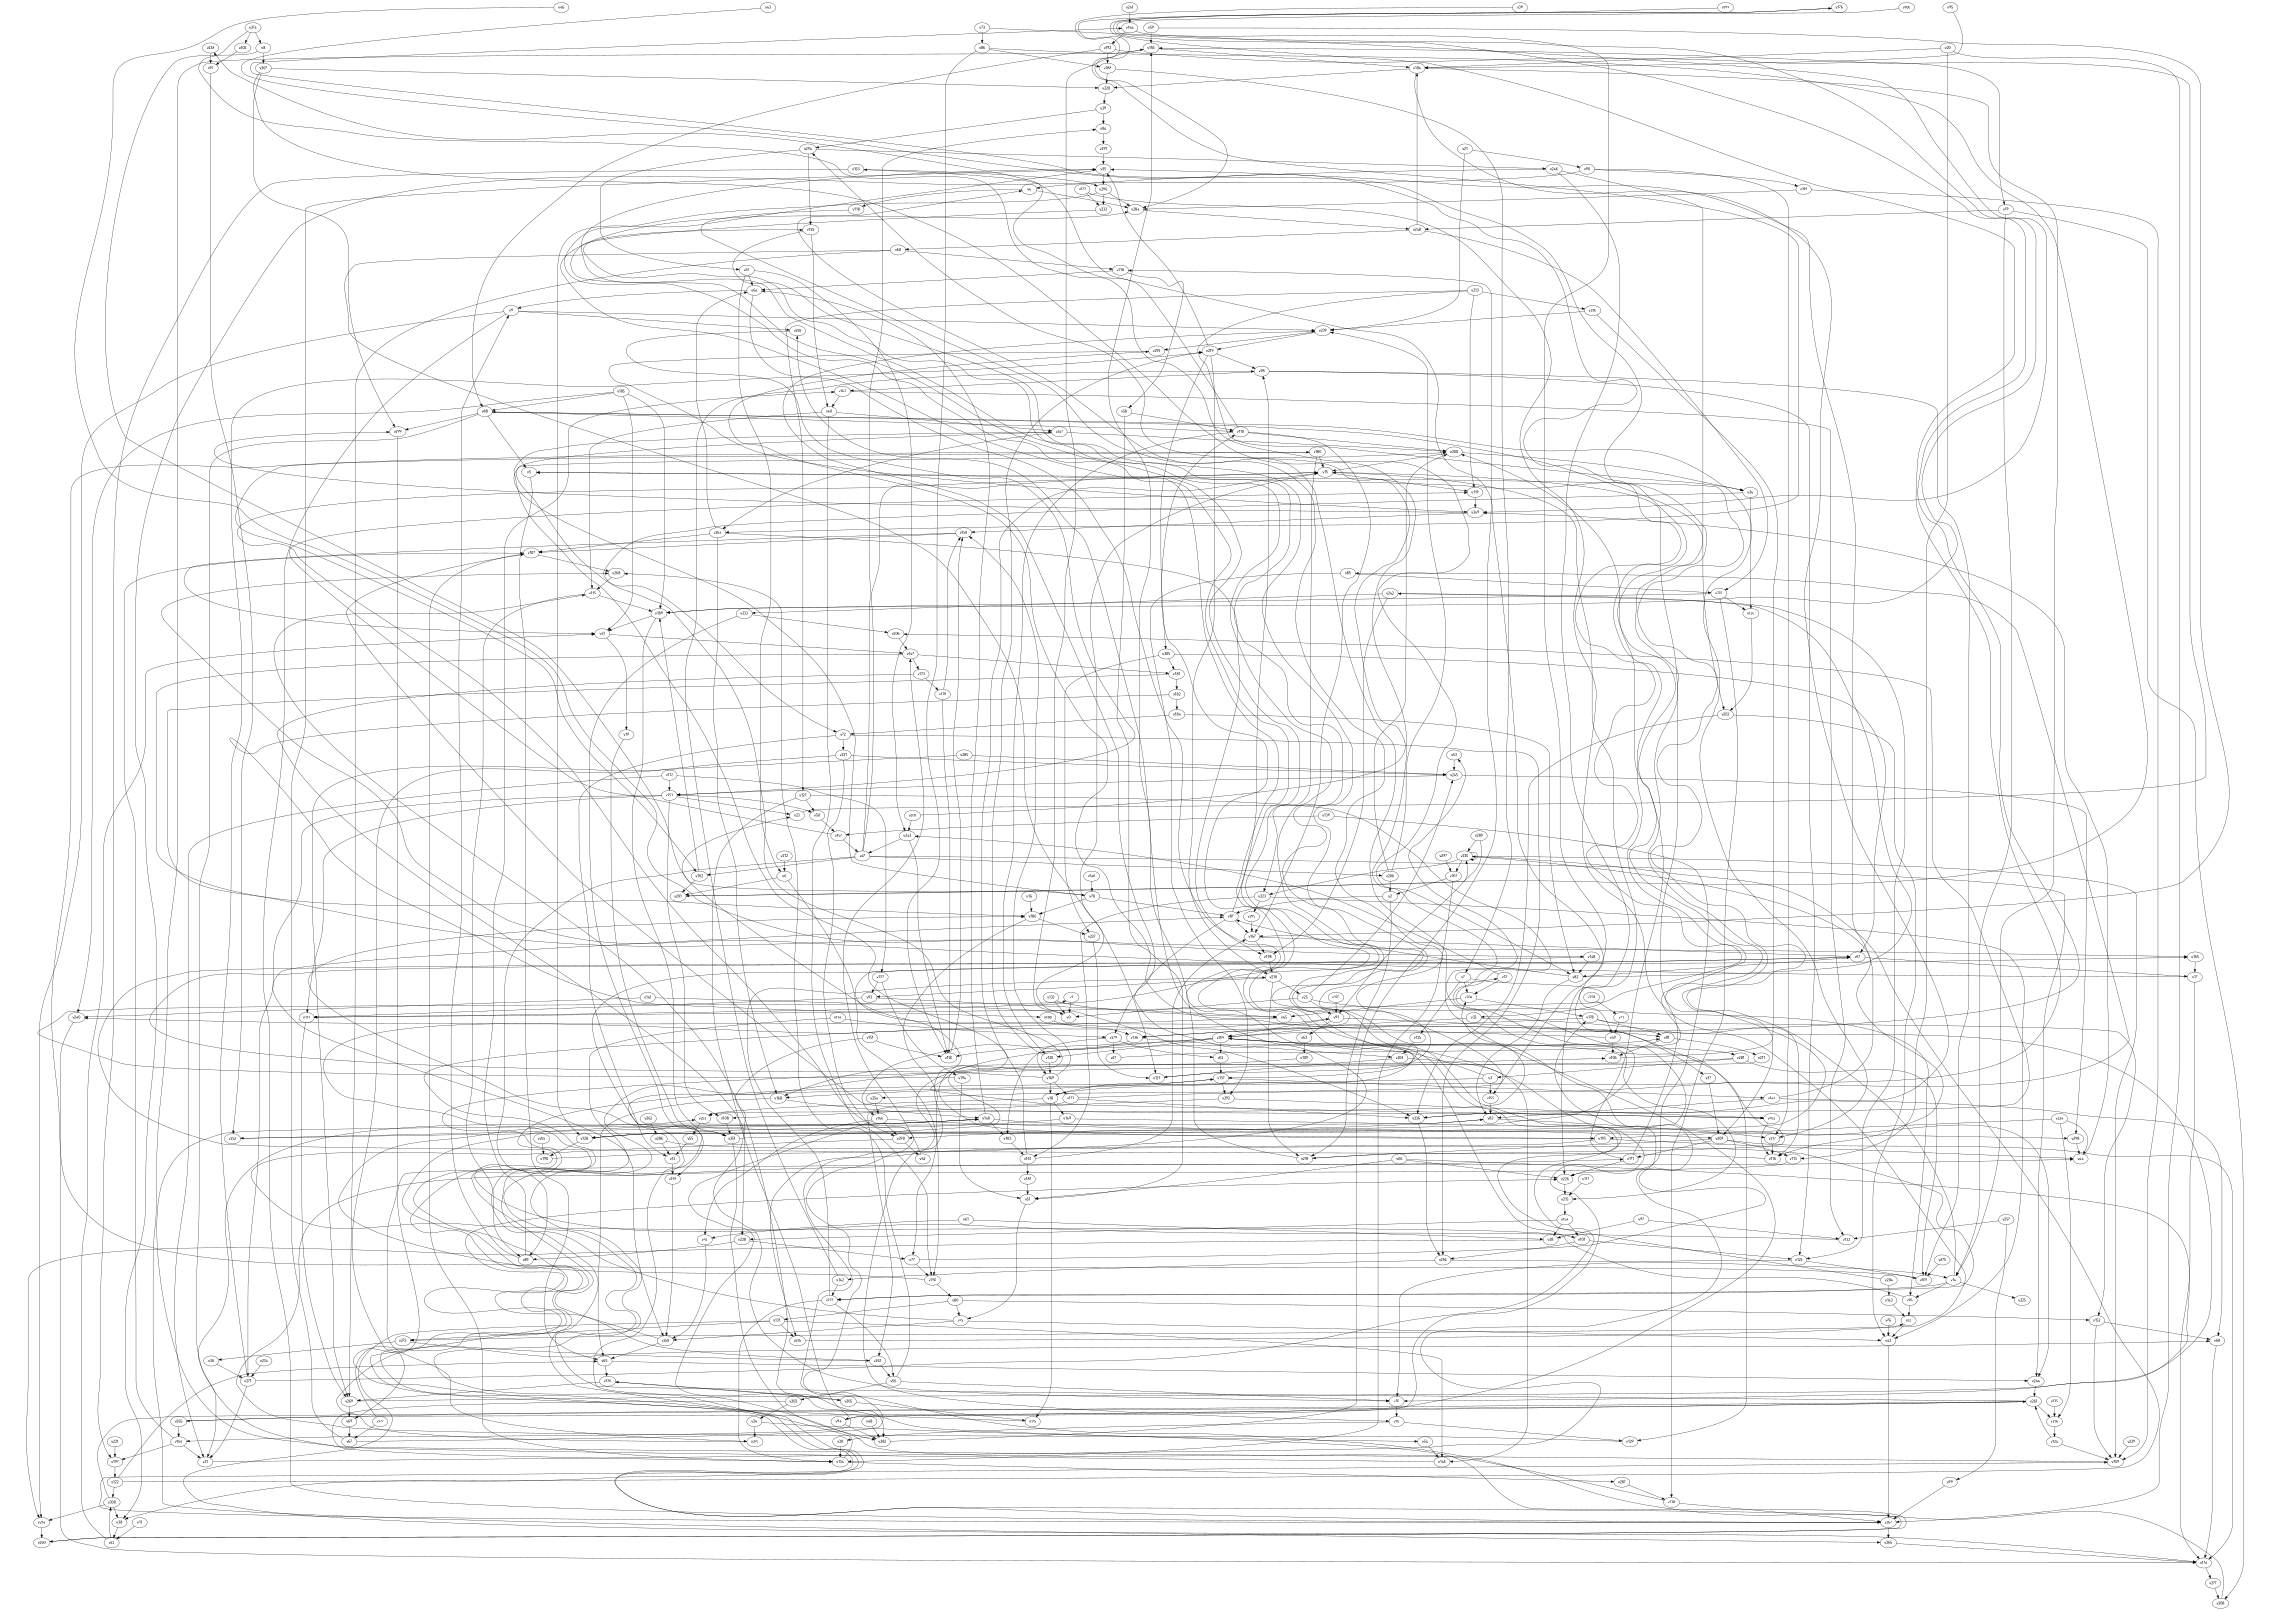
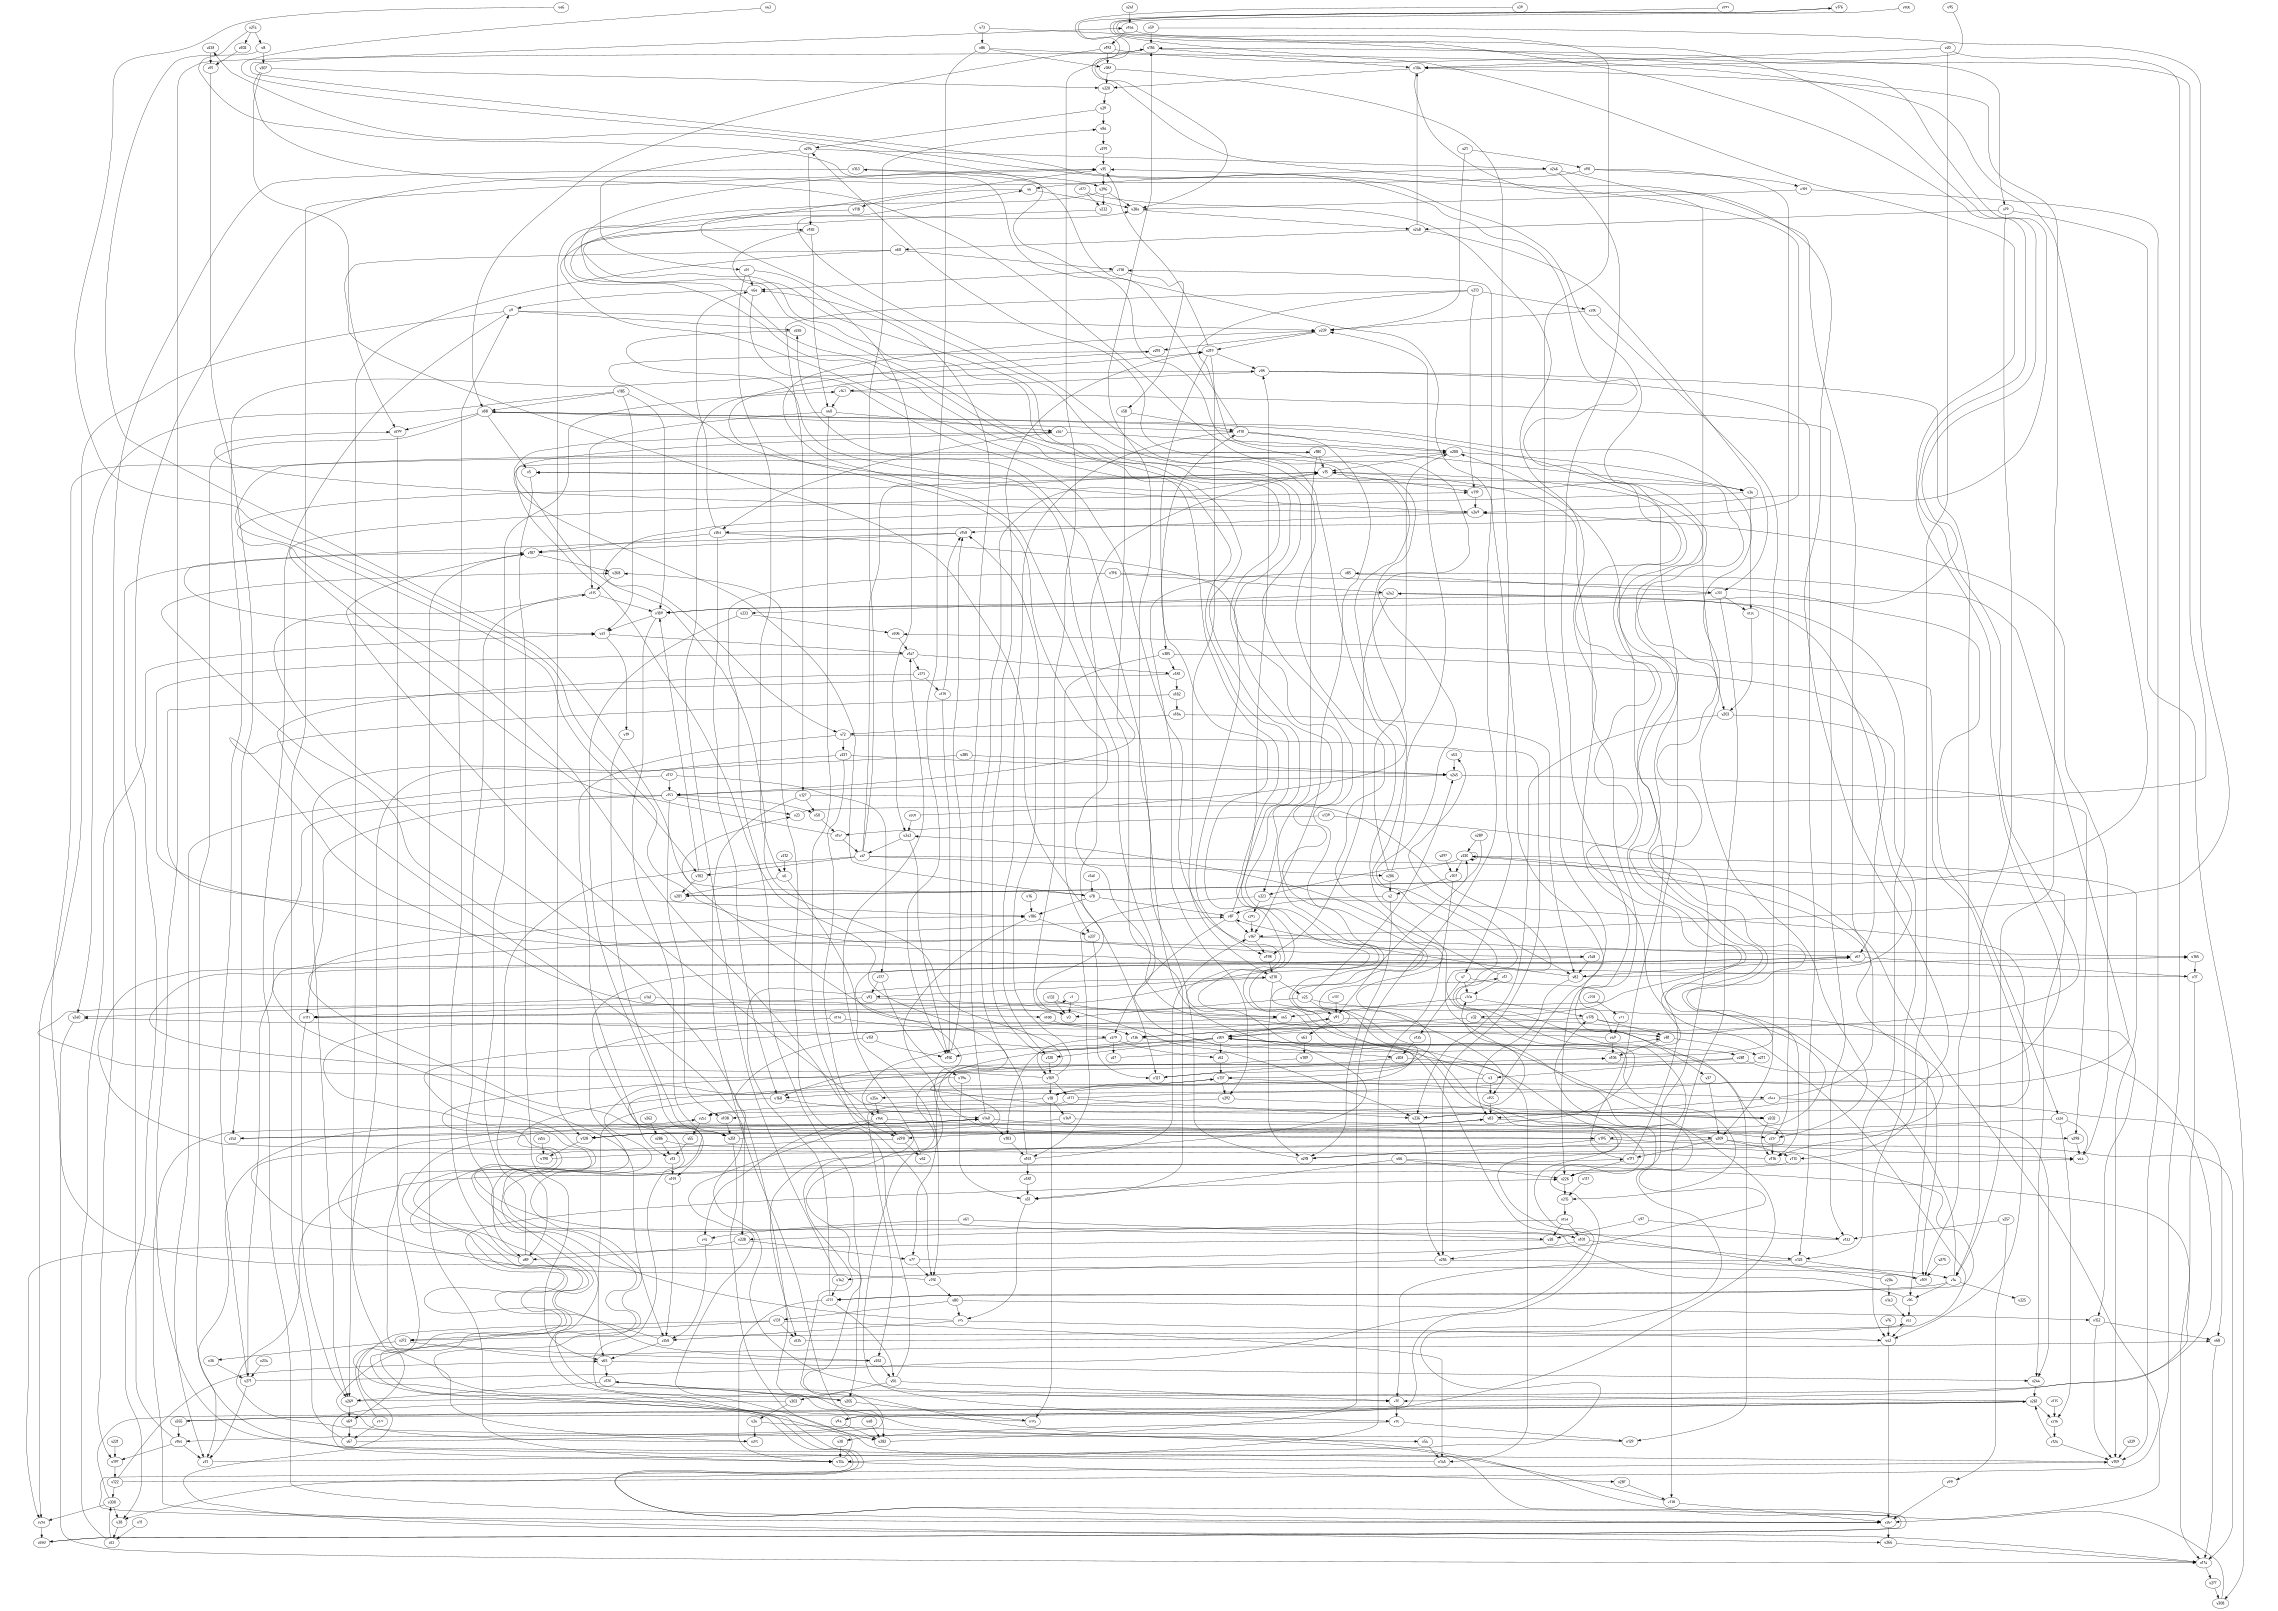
node "v196": added
node "v702": label "v702" -> "v202"
